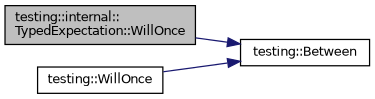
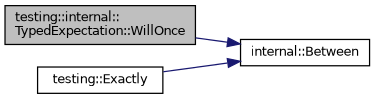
node "testing::Between": label "testing::Between" -> "internal::Between"
node "testing::WillOnce": label "testing::WillOnce" -> "testing::Exactly"
